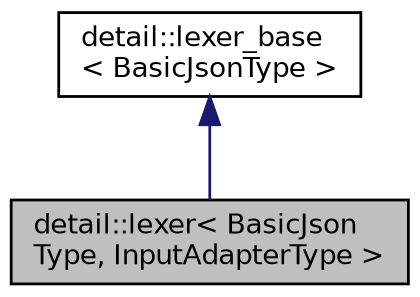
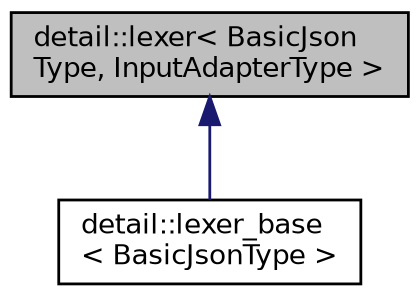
edge "detail::lexer< BasicJson Type, InputAdapterType >" -> "detail::lexer_base < BasicJsonType >": reversed
